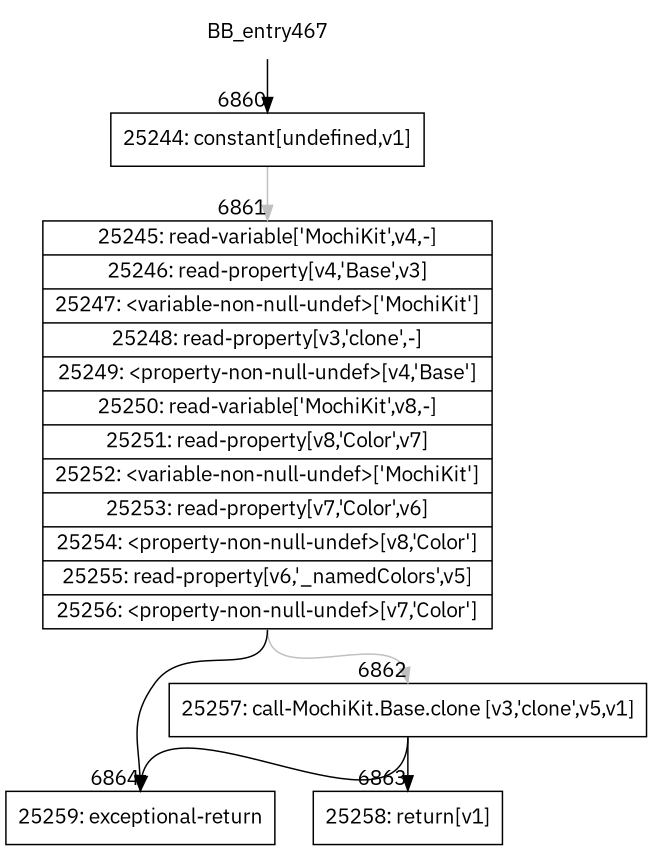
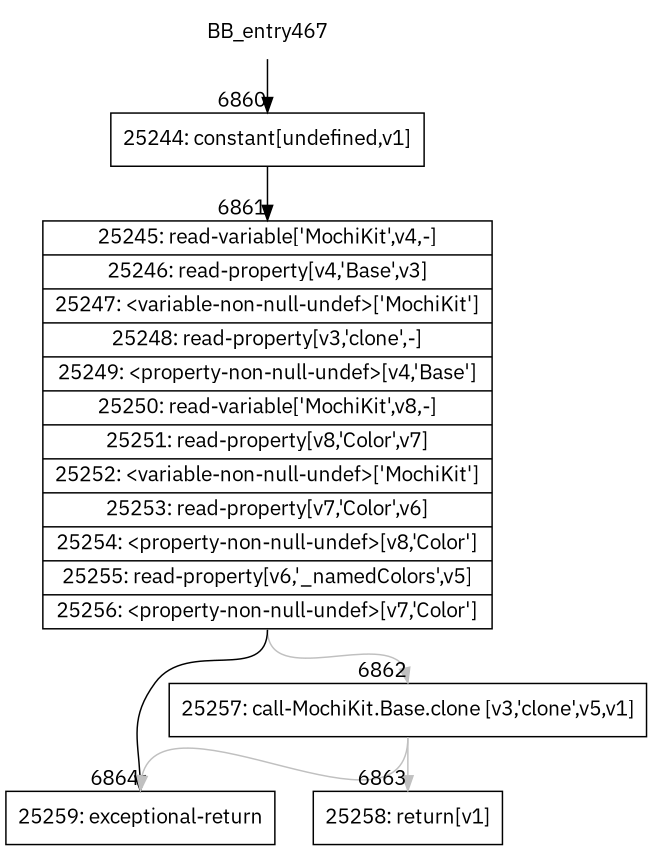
edge "25244: constant[undefined,v1]" -> "25245: read-variable['MochiKit',v4,-]": color gray -> black
edge "25257: call-MochiKit.Base.clone [v3,'clone',v5,v1]" -> "25259: exceptional-return": color black -> gray
edge "25257: call-MochiKit.Base.clone [v3,'clone',v5,v1]" -> "25258: return[v1]": color black -> gray
